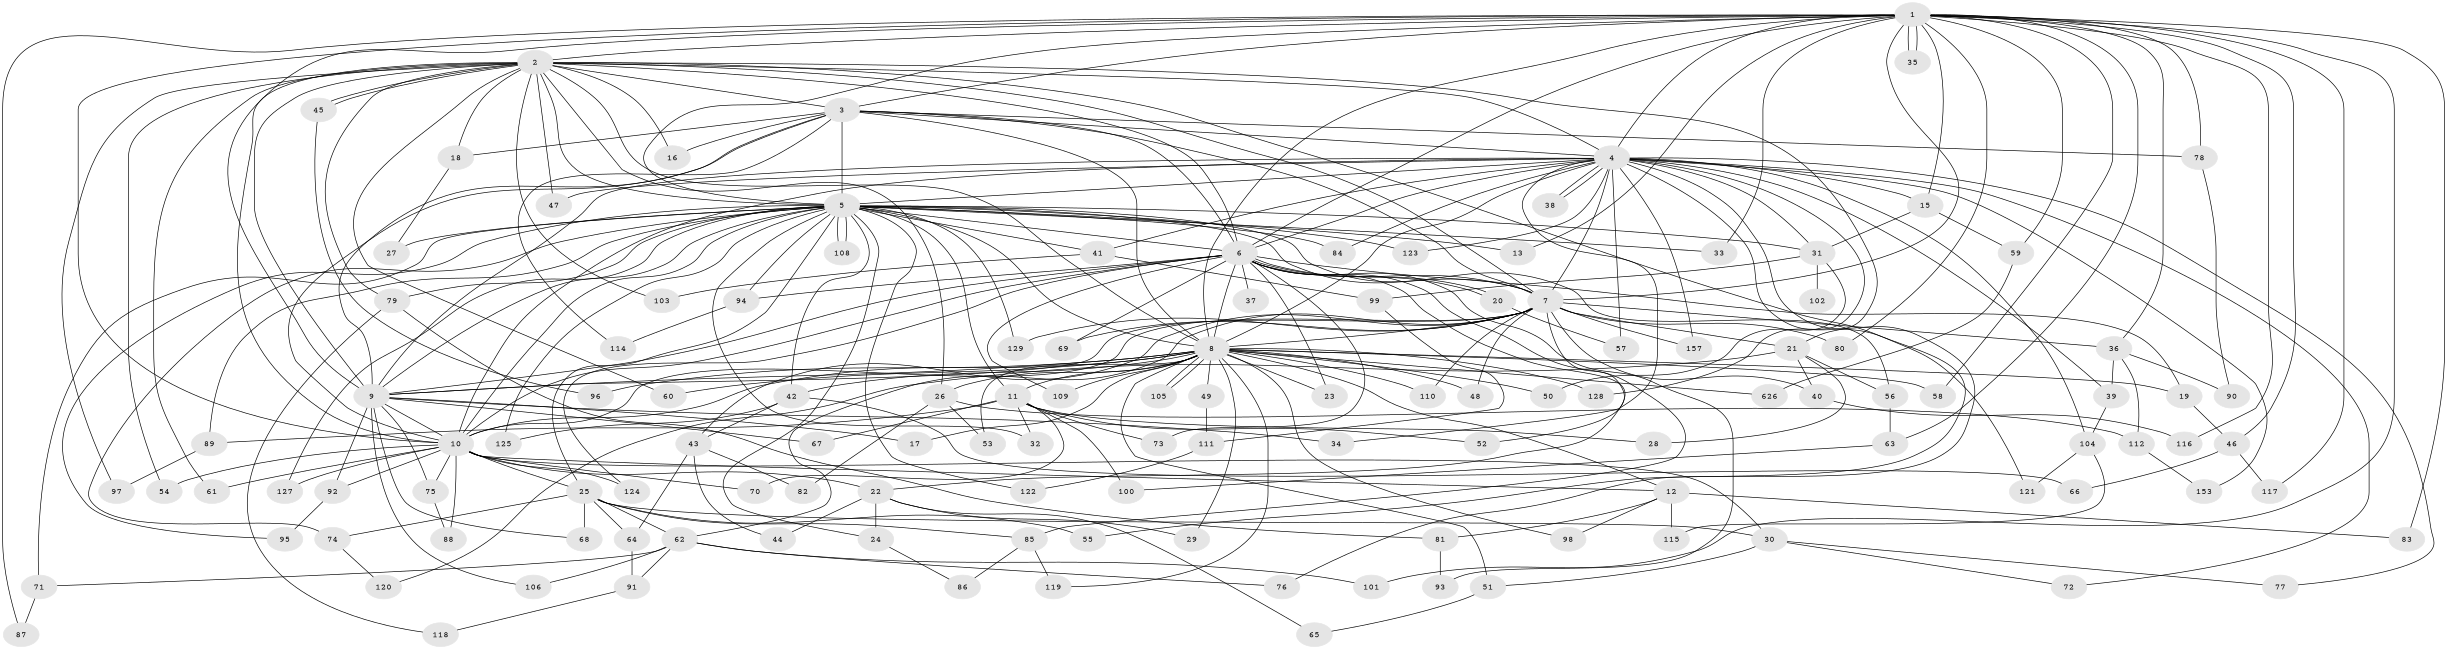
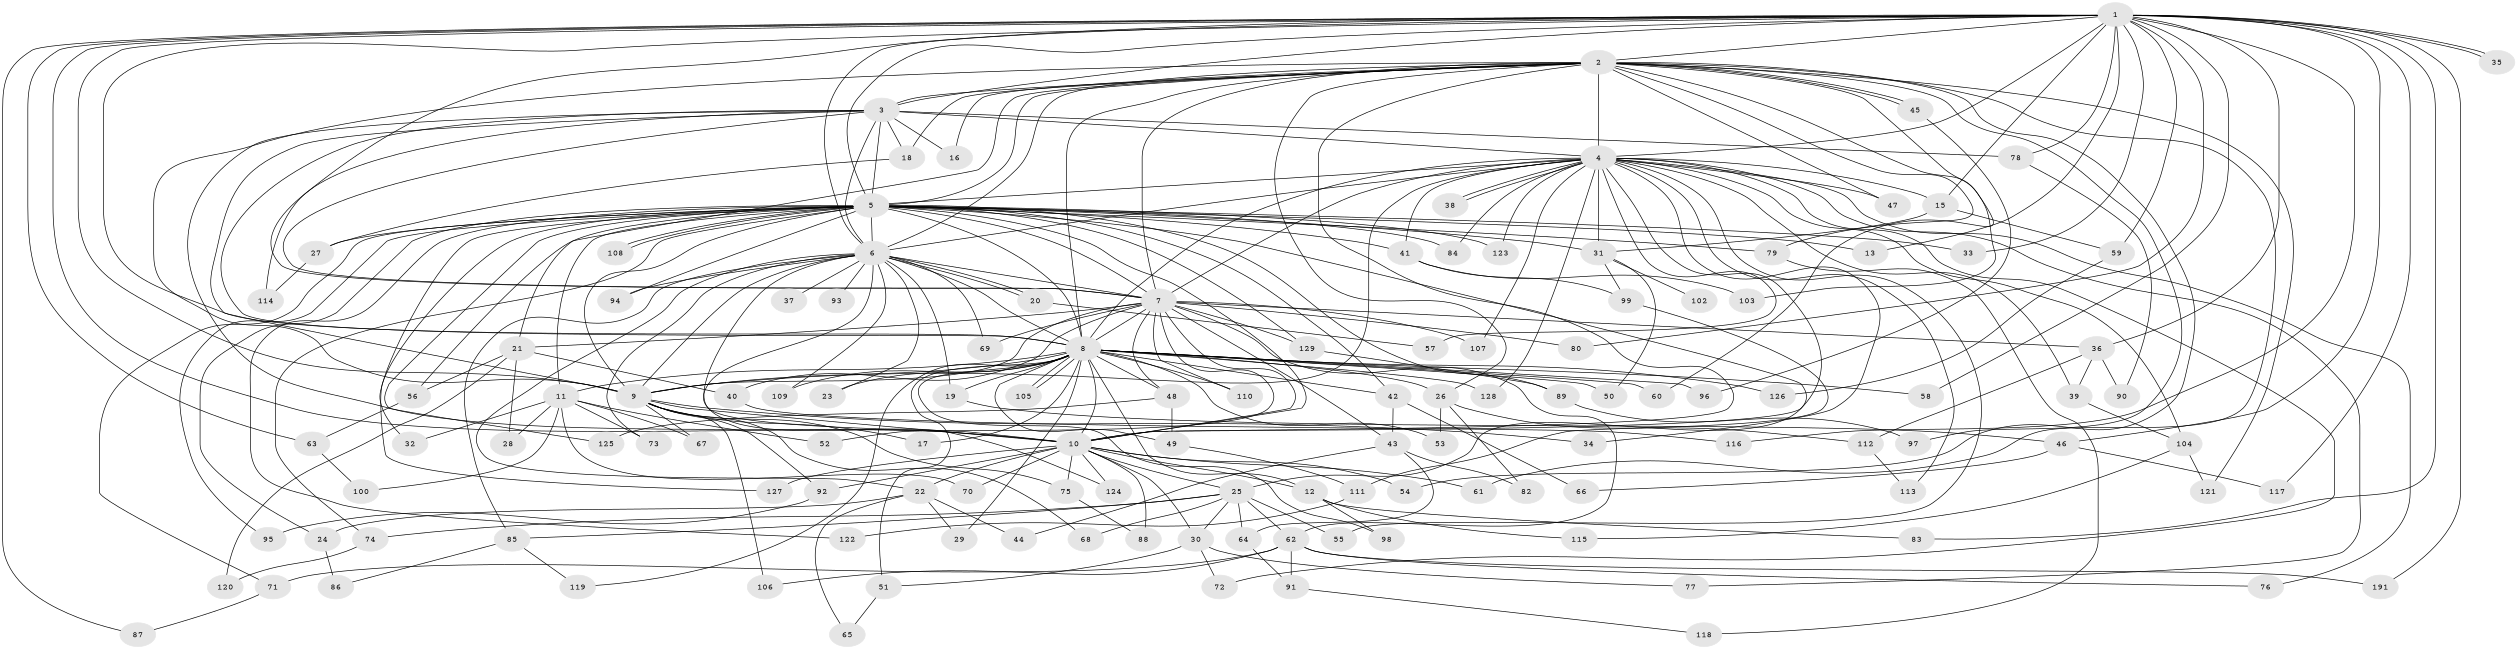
edge "94" -- "114": now "27" -- "114"
node "157": label "157" -> "107"
node "626": label "626" -> "126"
edge "48" -- "49": added
edge "42" -- "125": now "48" -- "125"
edge "11" -- "89": now "129" -- "89"
node "153": label "153" -> "113"
node "81": removed
node "101": label "101" -> "191"
